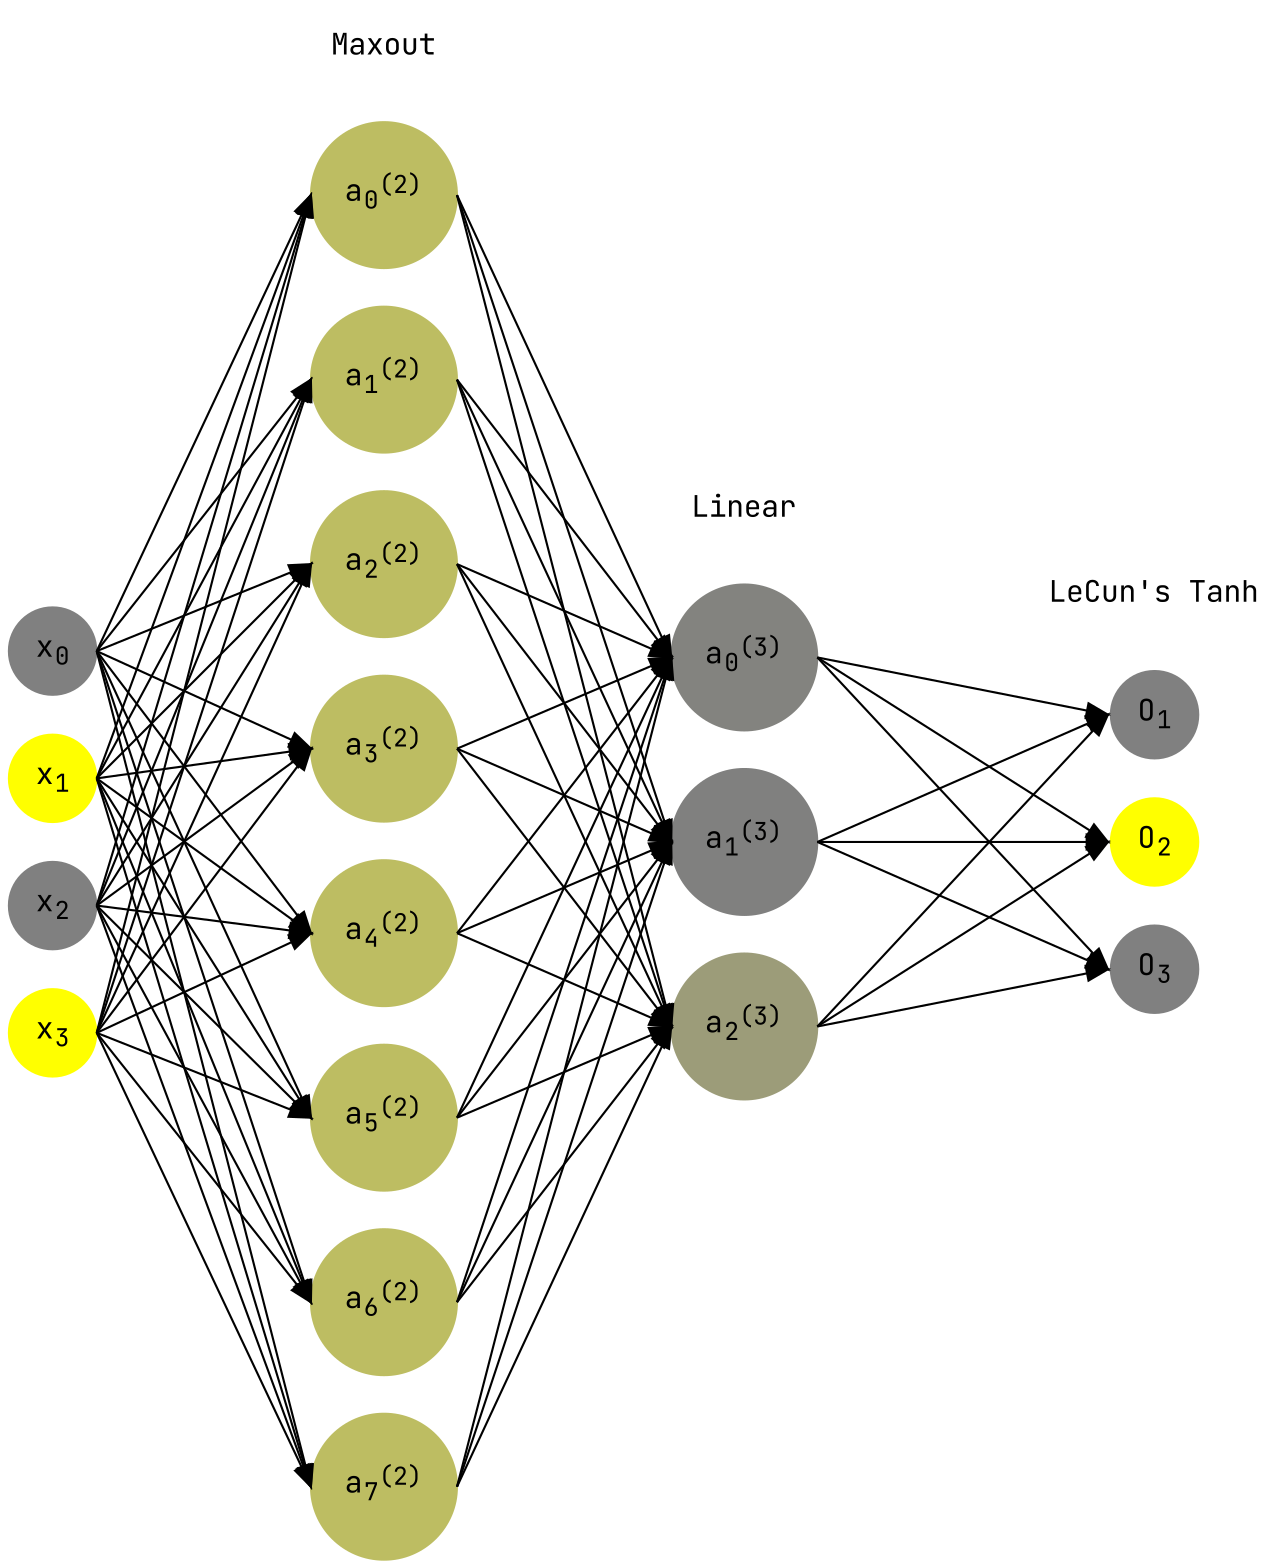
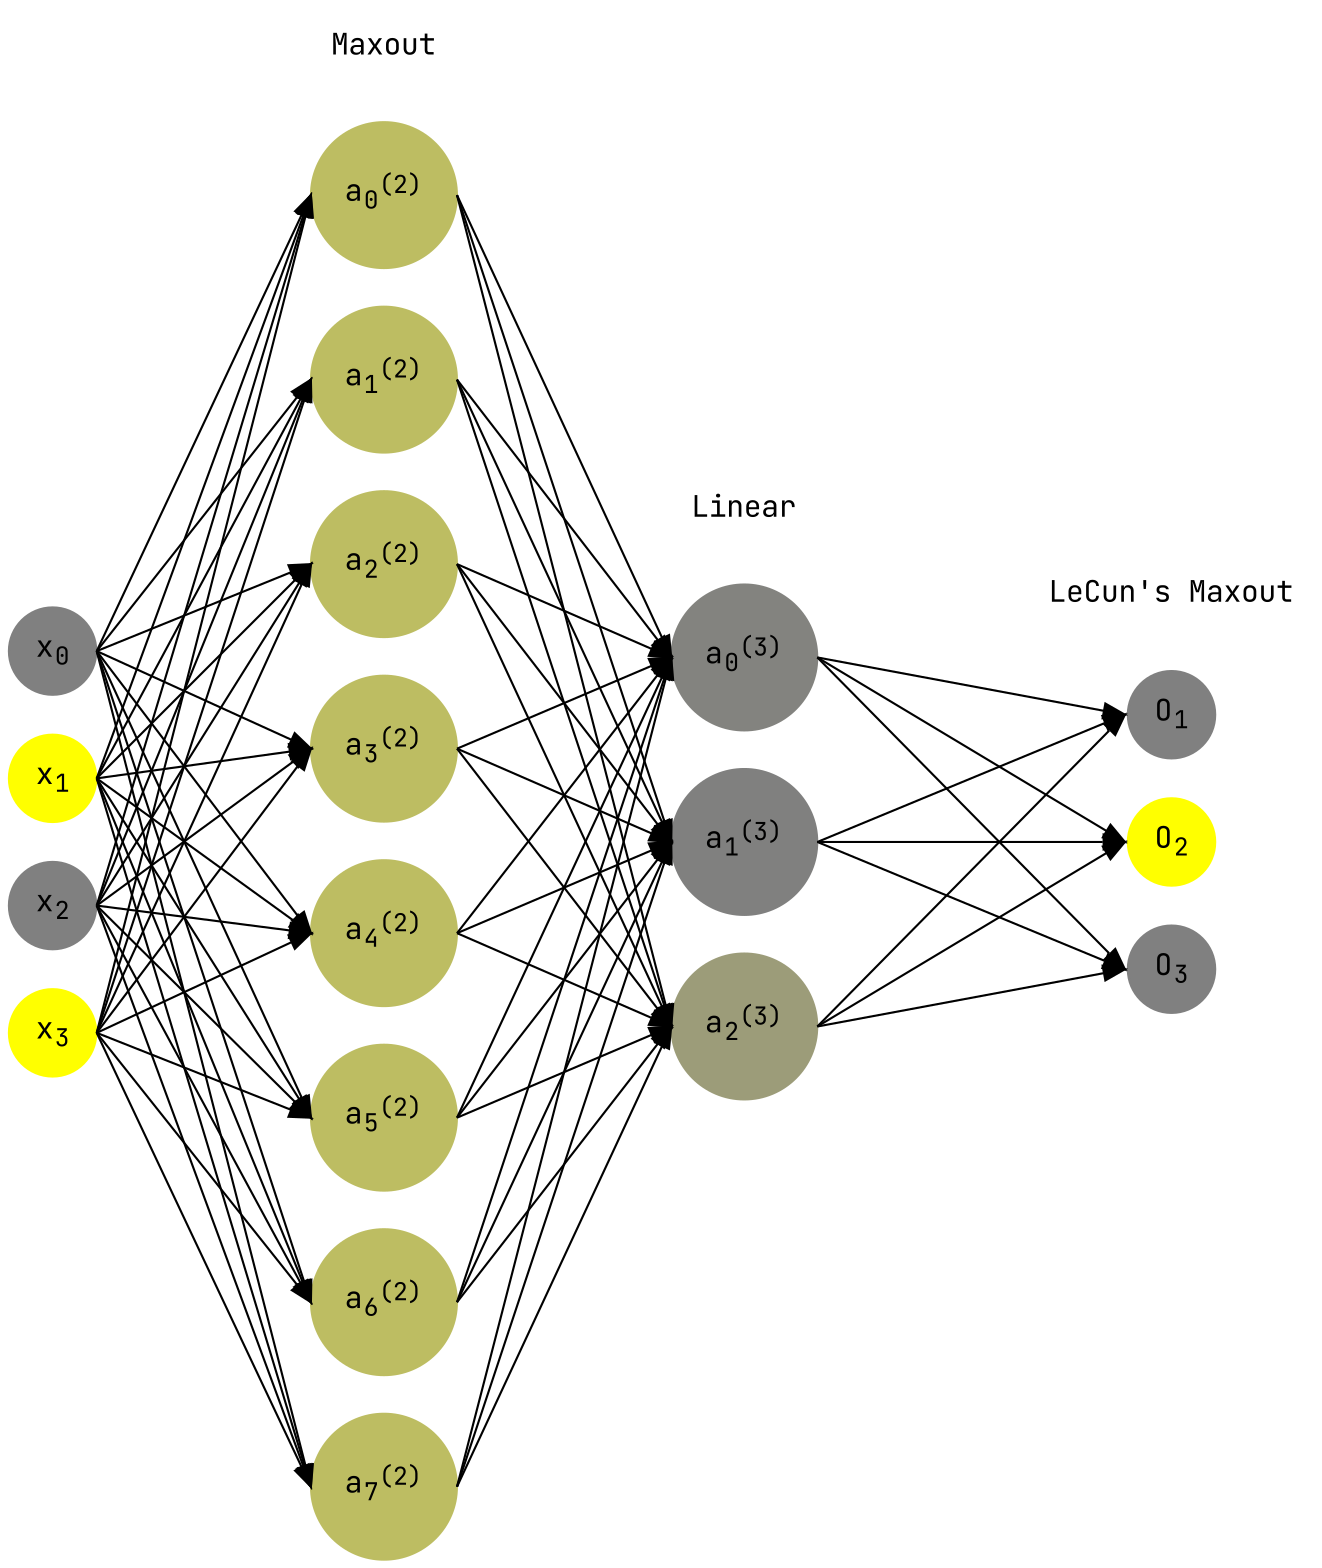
node "LeCun's Tanh": label "LeCun's Tanh" -> "LeCun's Maxout"
